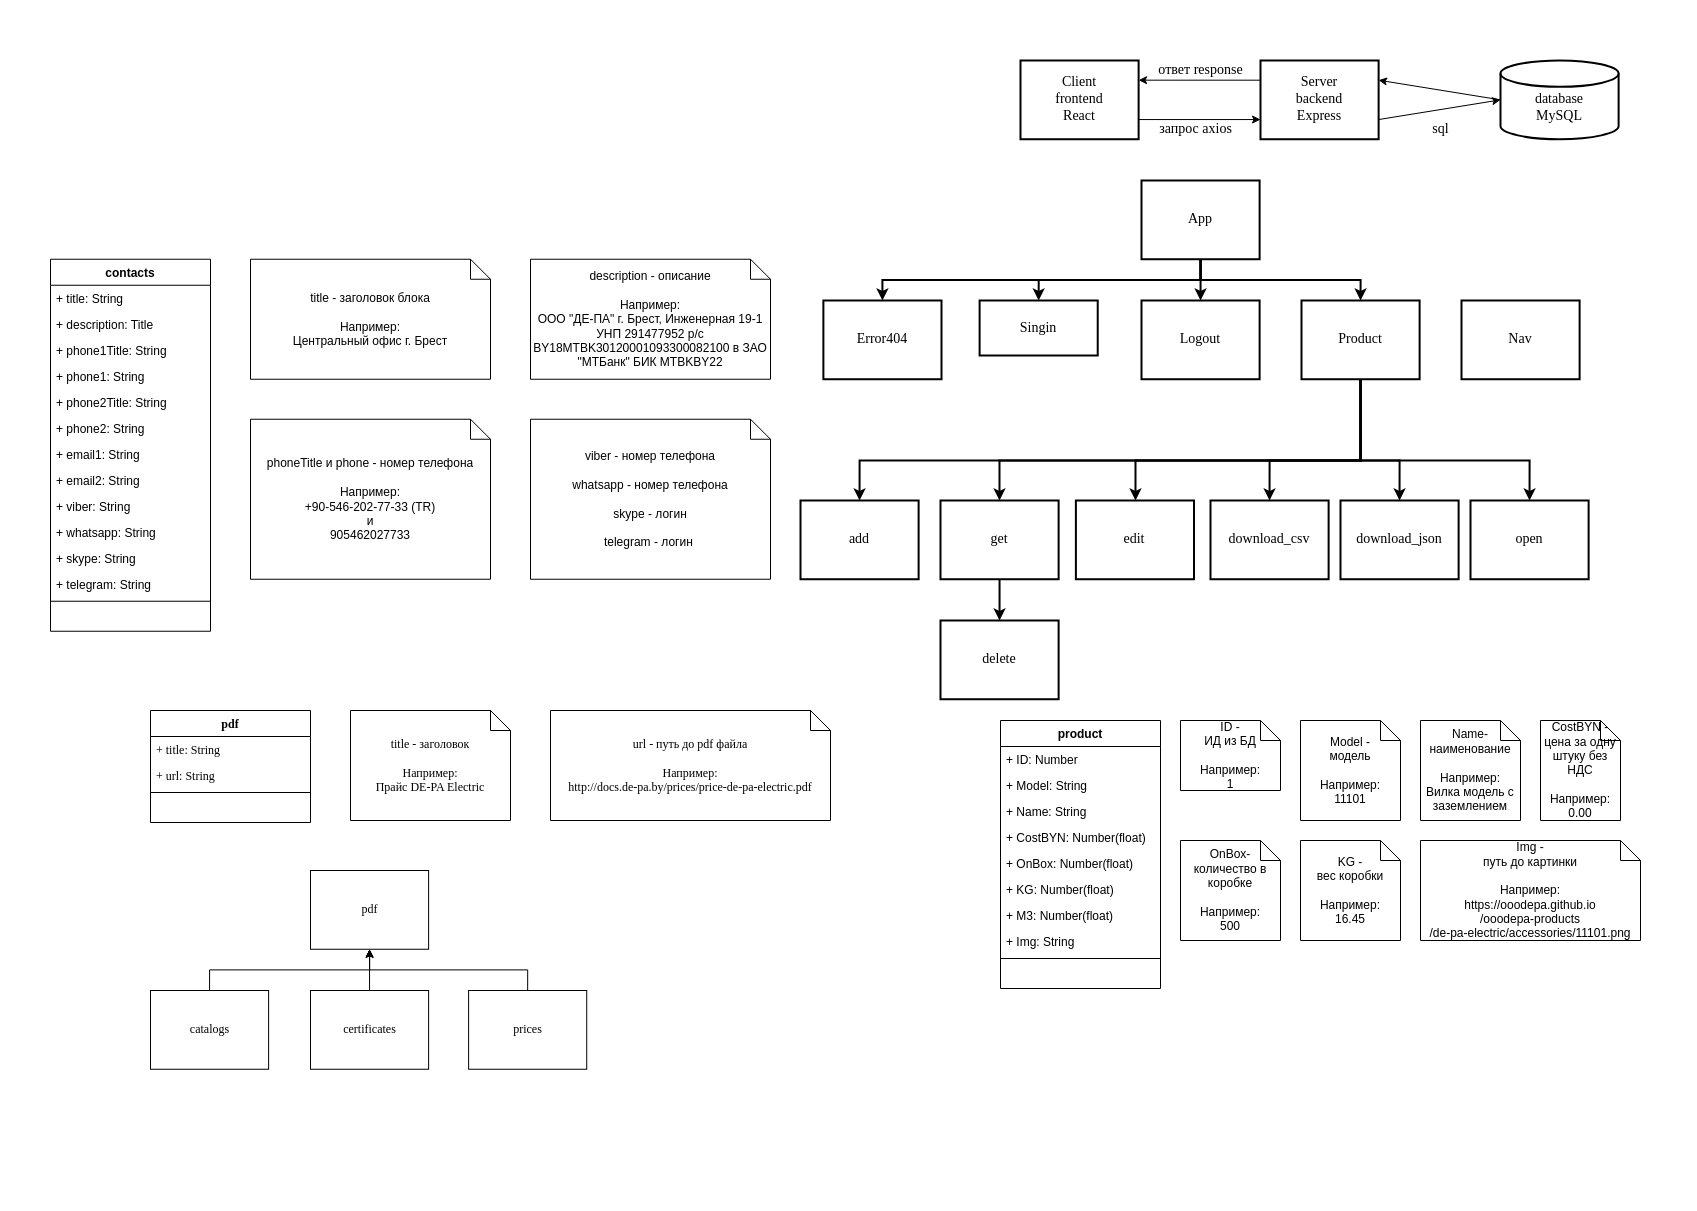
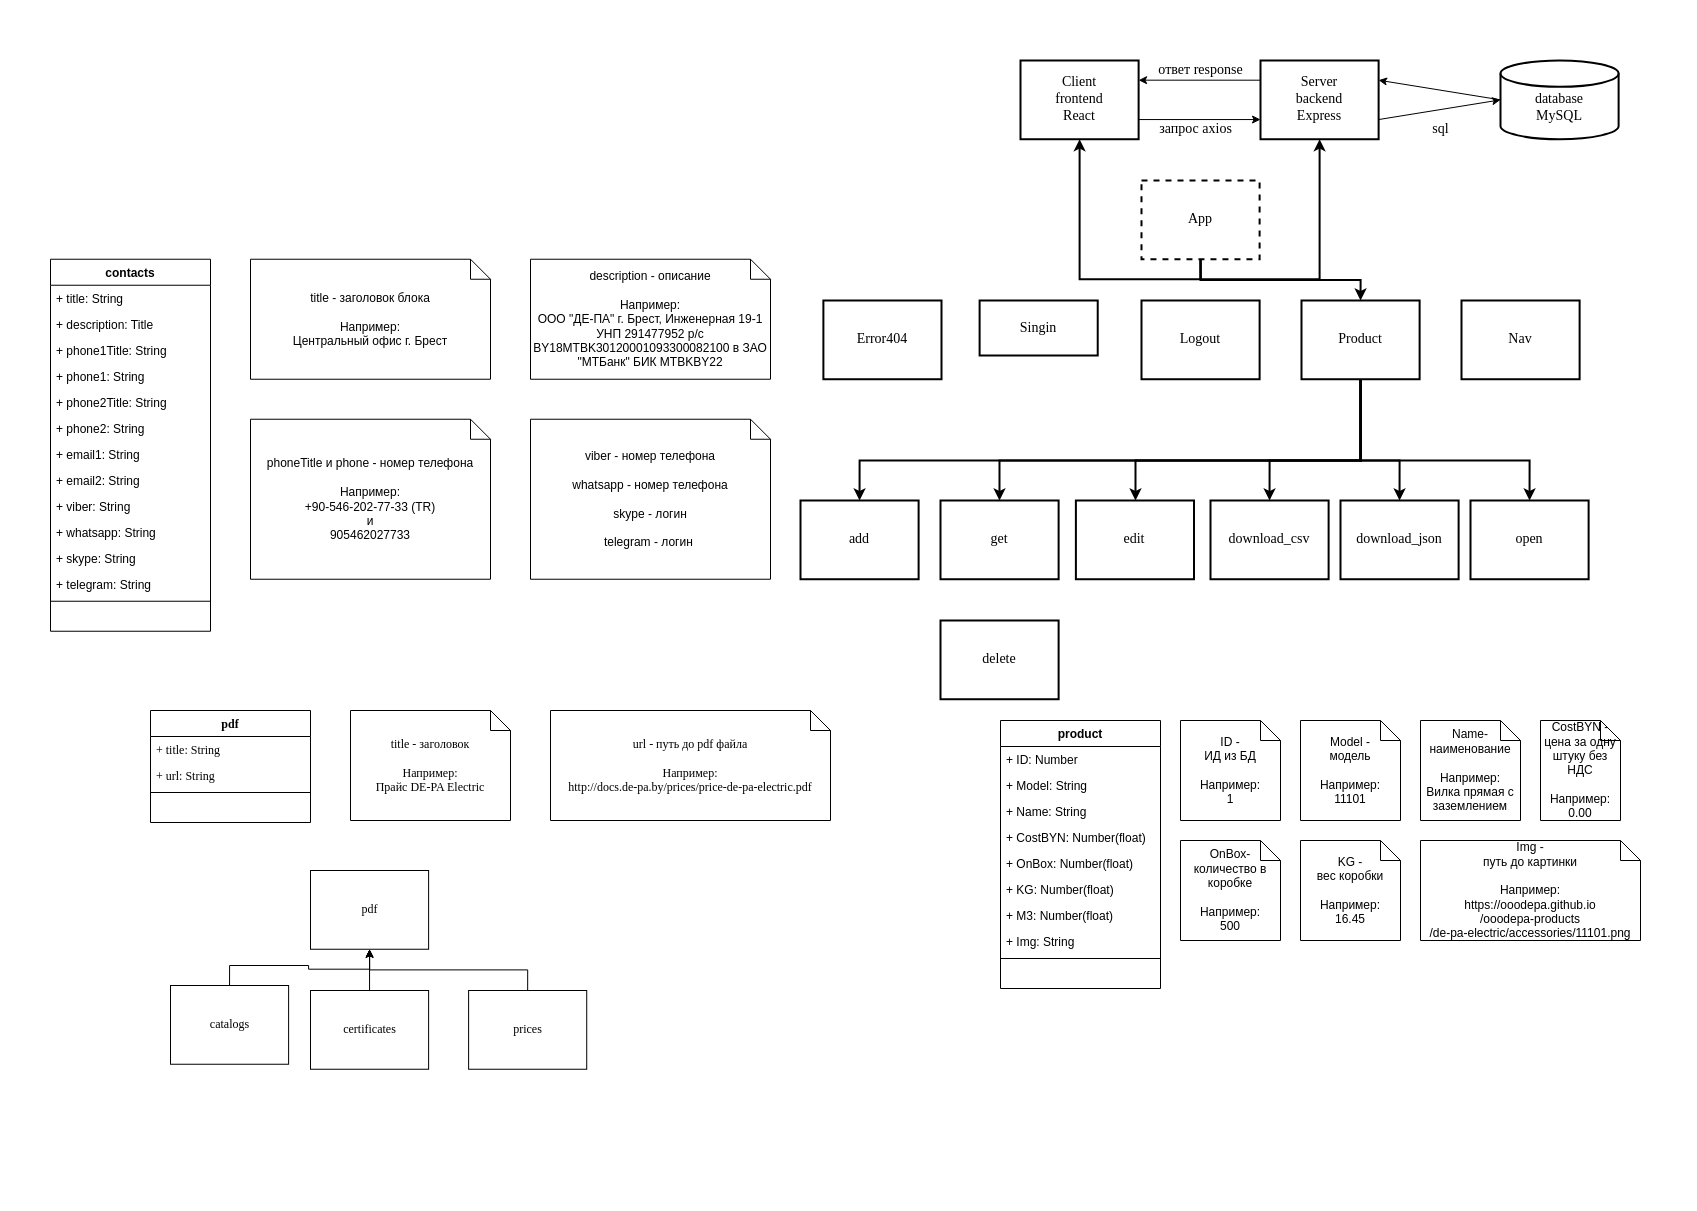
node "App": style solid -> dashed
edge "App" -> "Error404": now "App" -> "ServerbackendExpress"
edge "App" -> "Singin": now "App" -> "ClientfrontendReact"
edge "App" -> "Logout": removed
edge "get" -> "delete": removed
node "ID - ИД из БД Например: 1": size 100x70 -> 100x100
node "Name- наименование Например: Вилка модель с заземлением": label "Name- наименование Например: Вилка модель с заземлением" -> "Name- наименование Например: Вилка прямая с заземлением"
node "catalogs": moved (210, 1030) -> (230, 1025)
